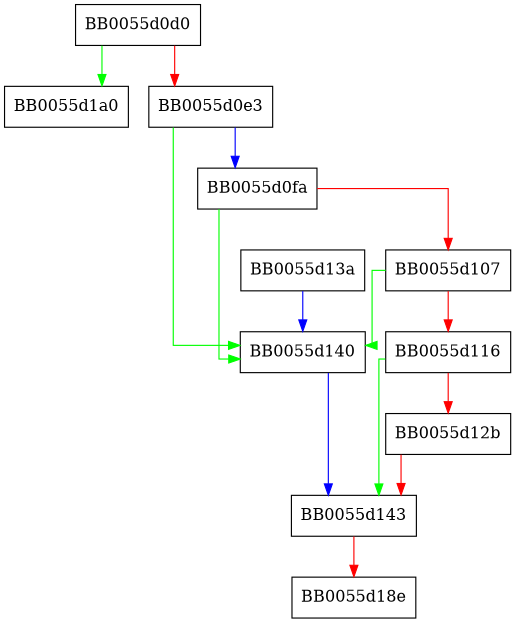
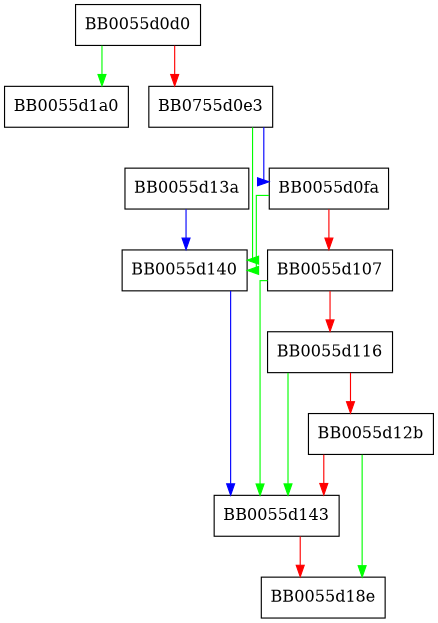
node "BB0055d0e3": label "BB0055d0e3" -> "BB0755d0e3"
edge "BB0055d107" -> "BB0055d140": now "BB0055d107" -> "BB0055d143"
edge "BB0055d12b" -> "BB0055d18e": added
